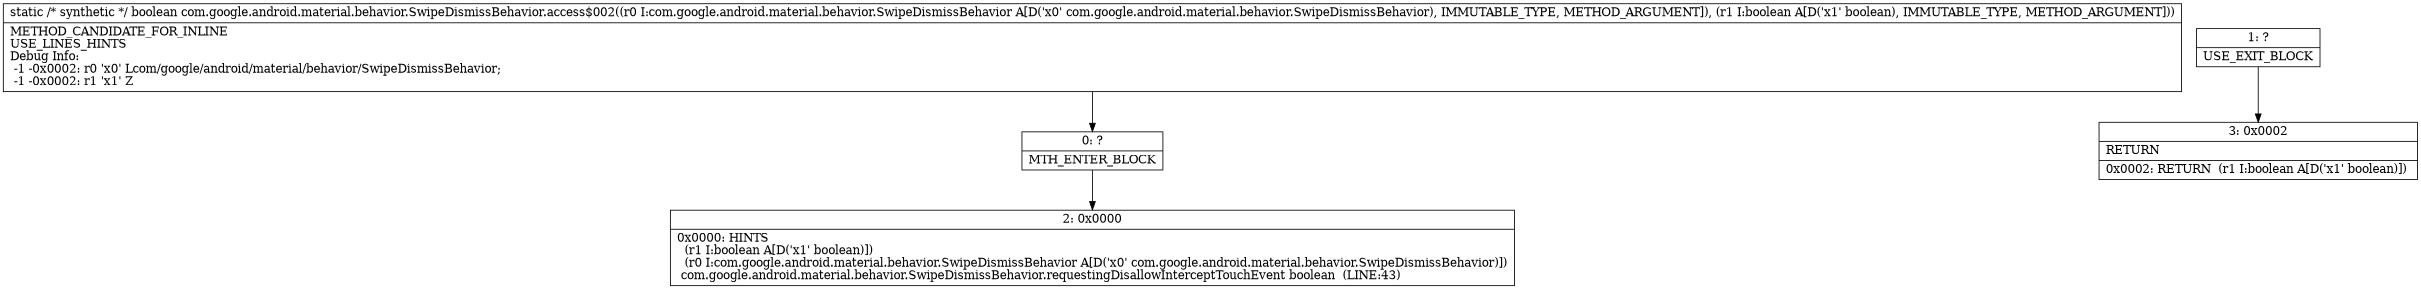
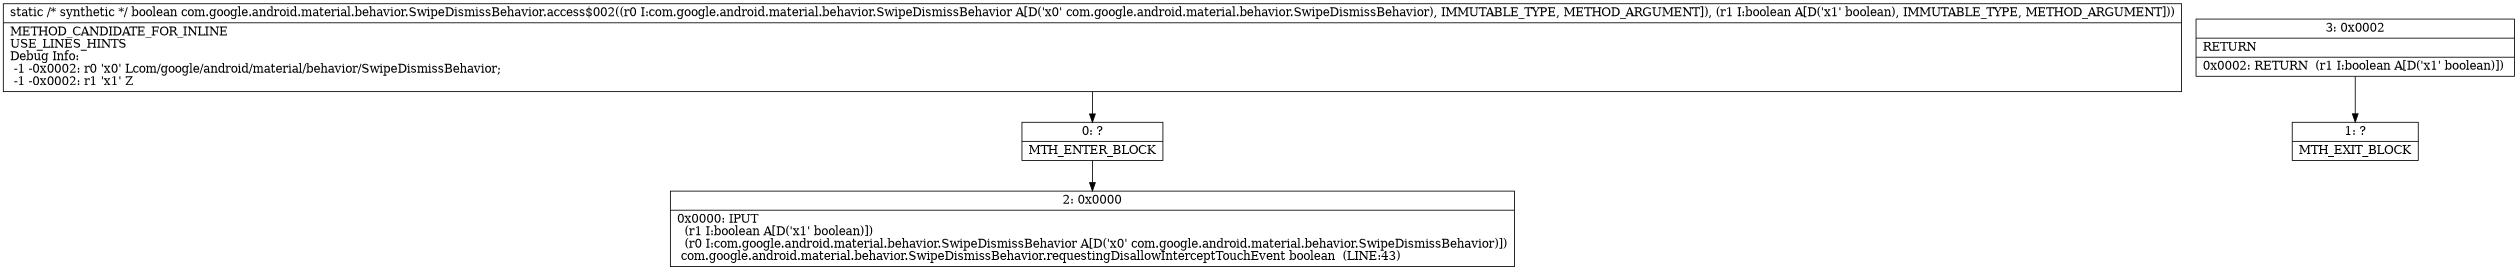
node "1: ?": text "USE_EXIT_BLOCK" -> "MTH_EXIT_BLOCK"
edge "1: ?" -> "3: 0x0002": reversed
node "2: 0x0000": text "0x0000: HINTS" -> "0x0000: IPUT"
